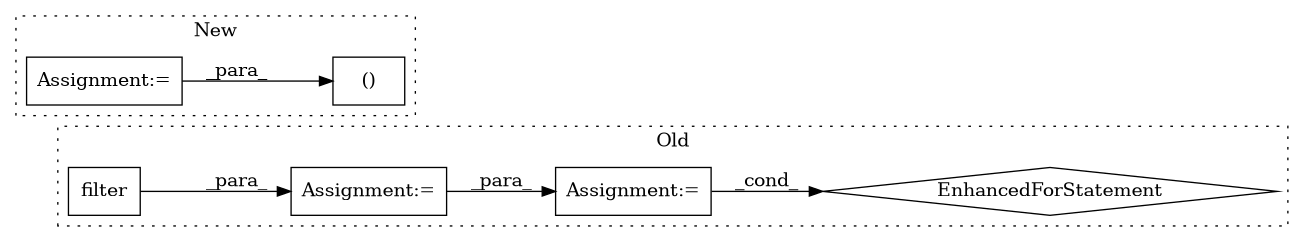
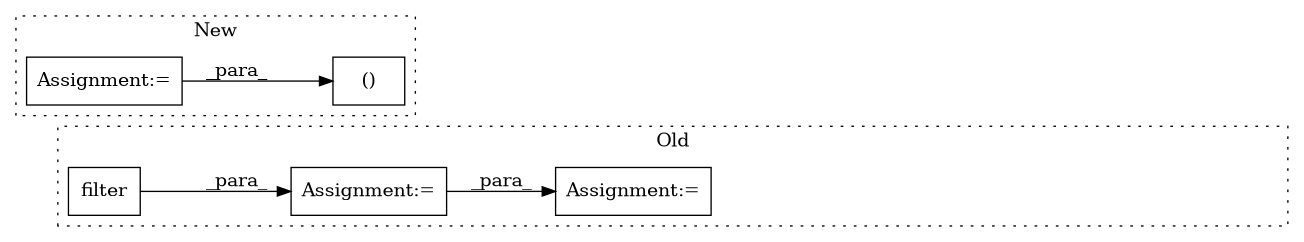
node "EnhancedForStatement": removed
